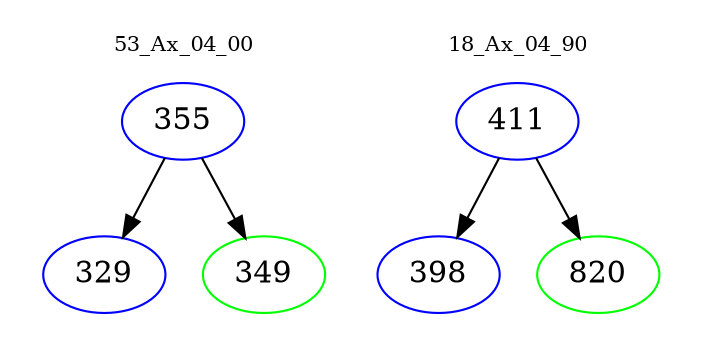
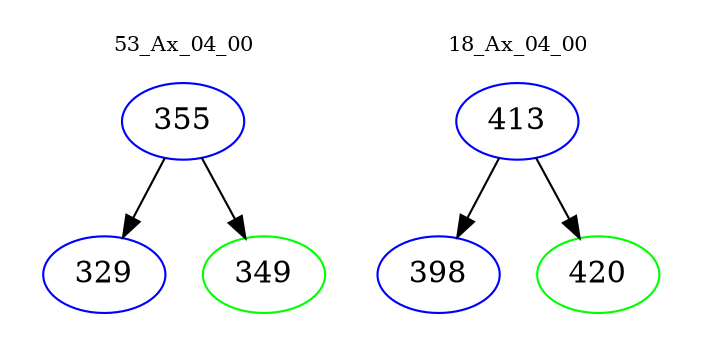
cluster "18_Ax_04_90": label "18_Ax_04_90" -> "18_Ax_04_00"
node "411": label "411" -> "413"
node "820": label "820" -> "420"
